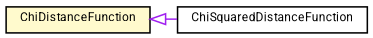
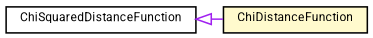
edge "ChiSquaredDistanceFunction" -> "ChiDistanceFunction": reversed
